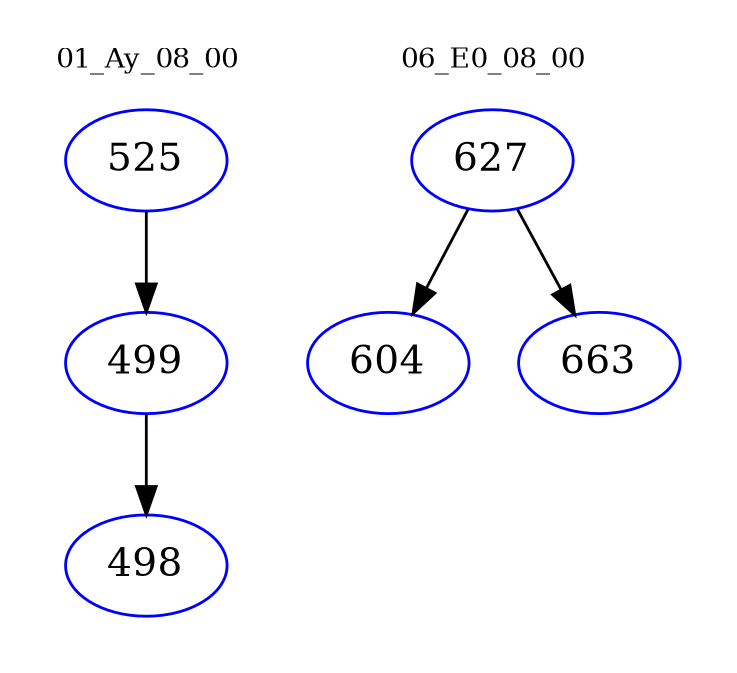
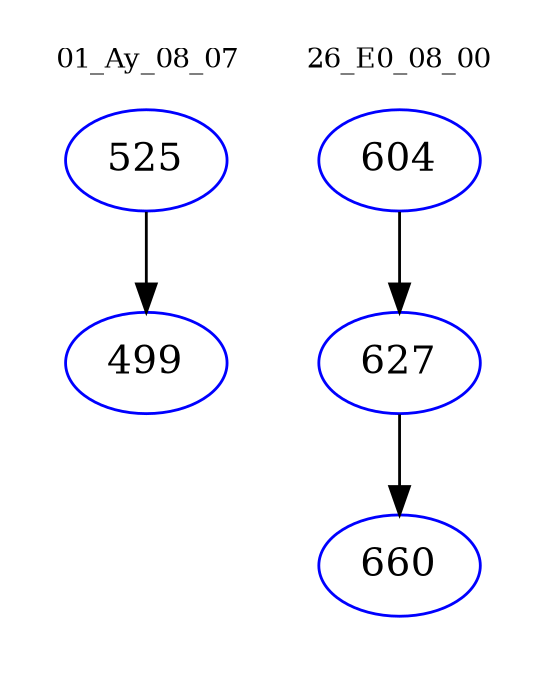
cluster "01_Ay_08_00": label "01_Ay_08_00" -> "01_Ay_08_07"
cluster "06_E0_08_00": label "06_E0_08_00" -> "26_E0_08_00"
edge "627" -> "604": reversed
node "663": label "663" -> "660"
node "498": removed
